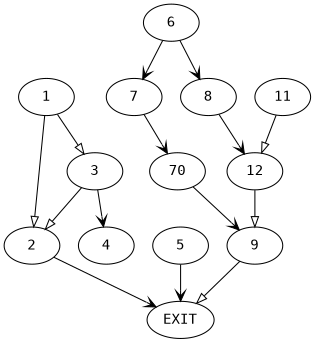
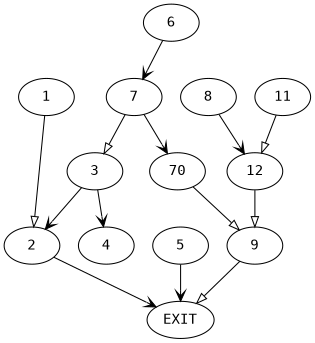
edge "6" -> "8": removed
edge "1" -> "3": now "7" -> "3"
edge "3" -> "2": arrowhead onormal -> vee
edge "70" -> "9": arrowhead vee -> onormal
